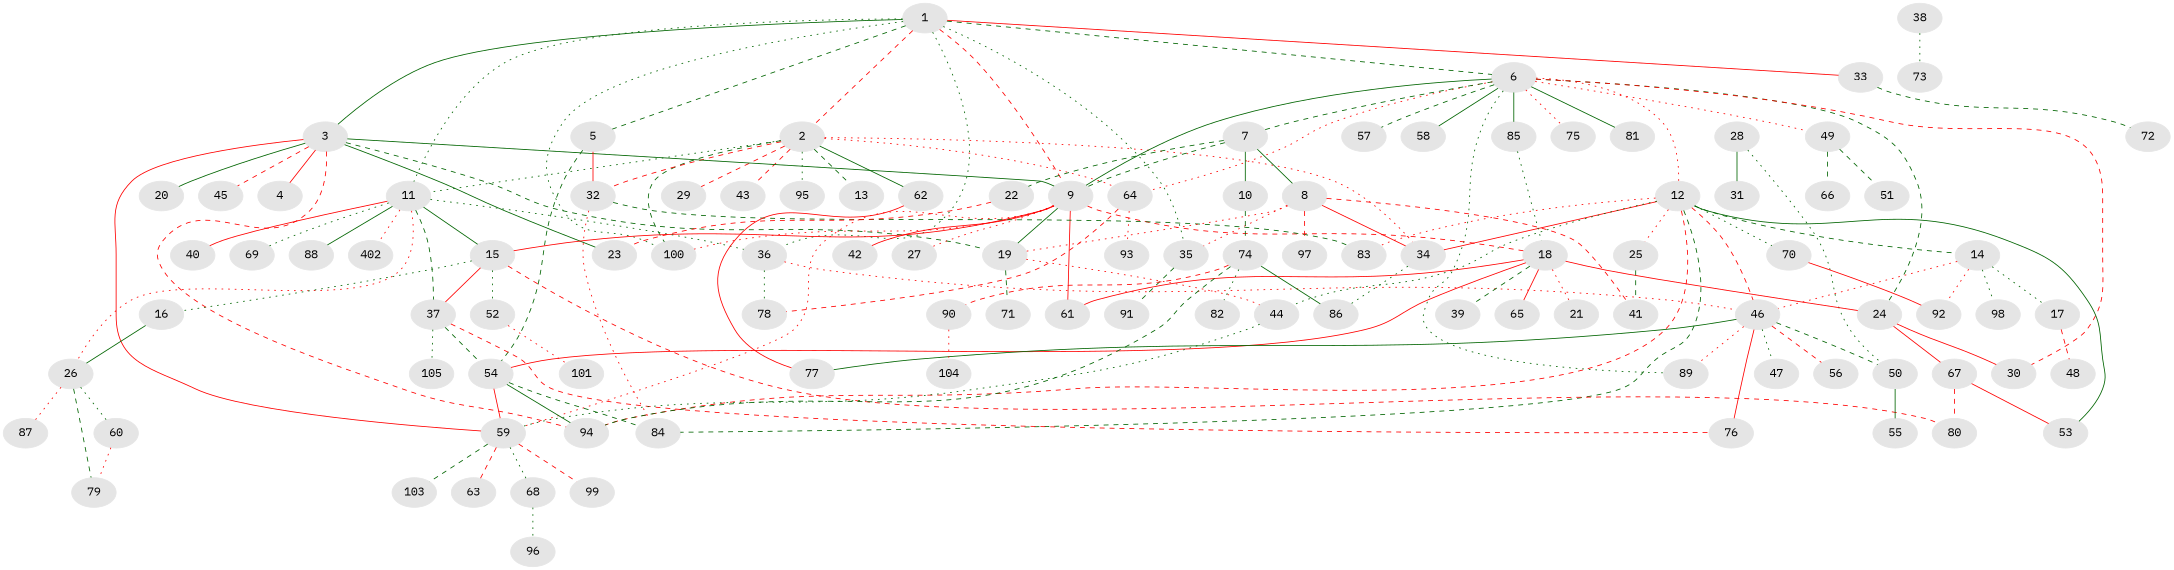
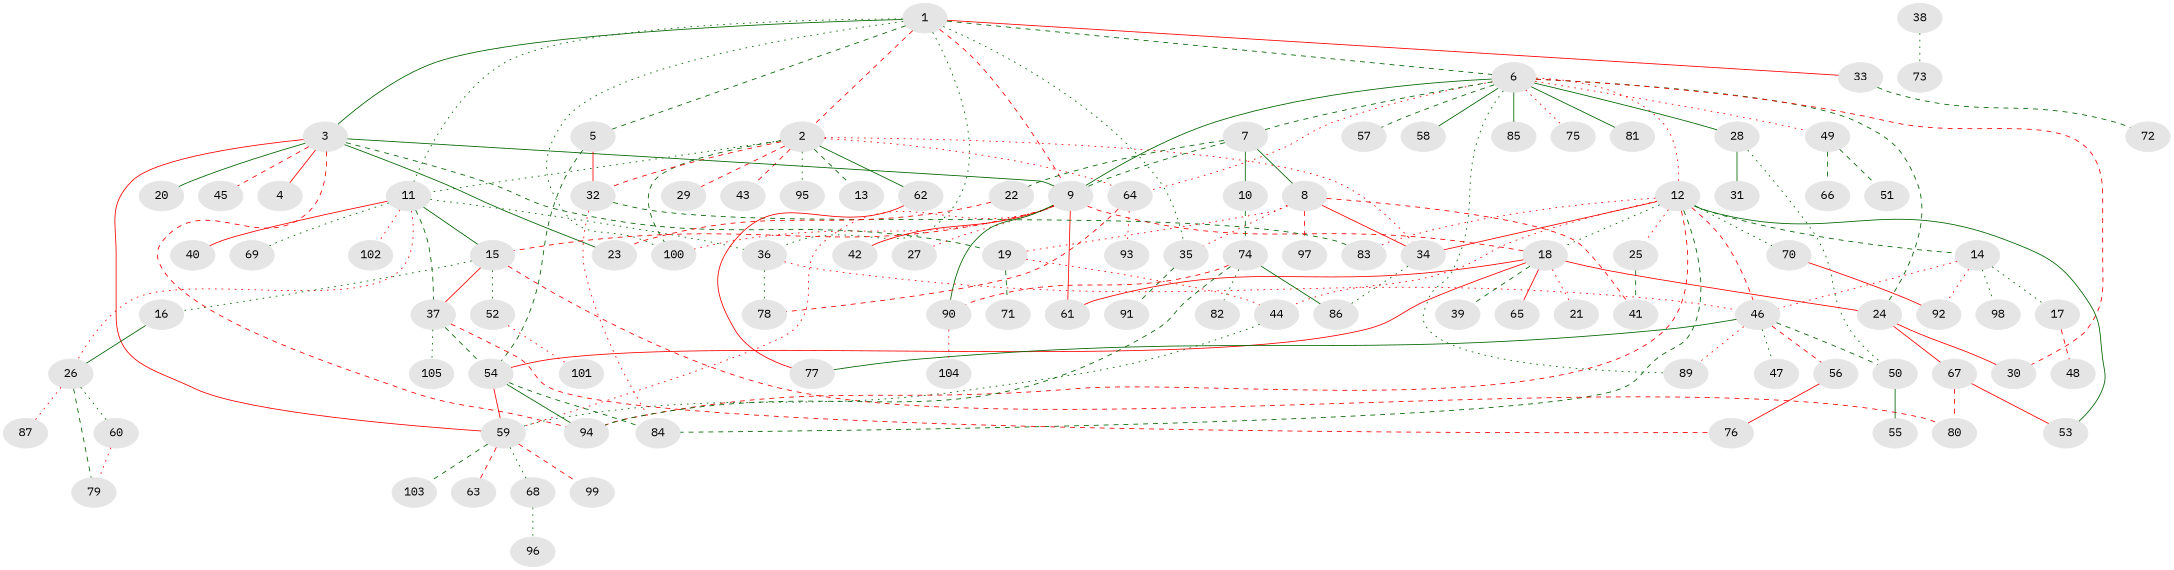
edge "6" -- "28": added
edge "85" -- "18": now "12" -- "18"
edge "9" -- "19": now "9" -- "90"
edge "9" -- "15": style solid -> dashed
node "88": removed
node "402": label "402" -> "102"
edge "12" -- "44": color darkgreen -> red
edge "46" -- "76": now "56" -- "76"
